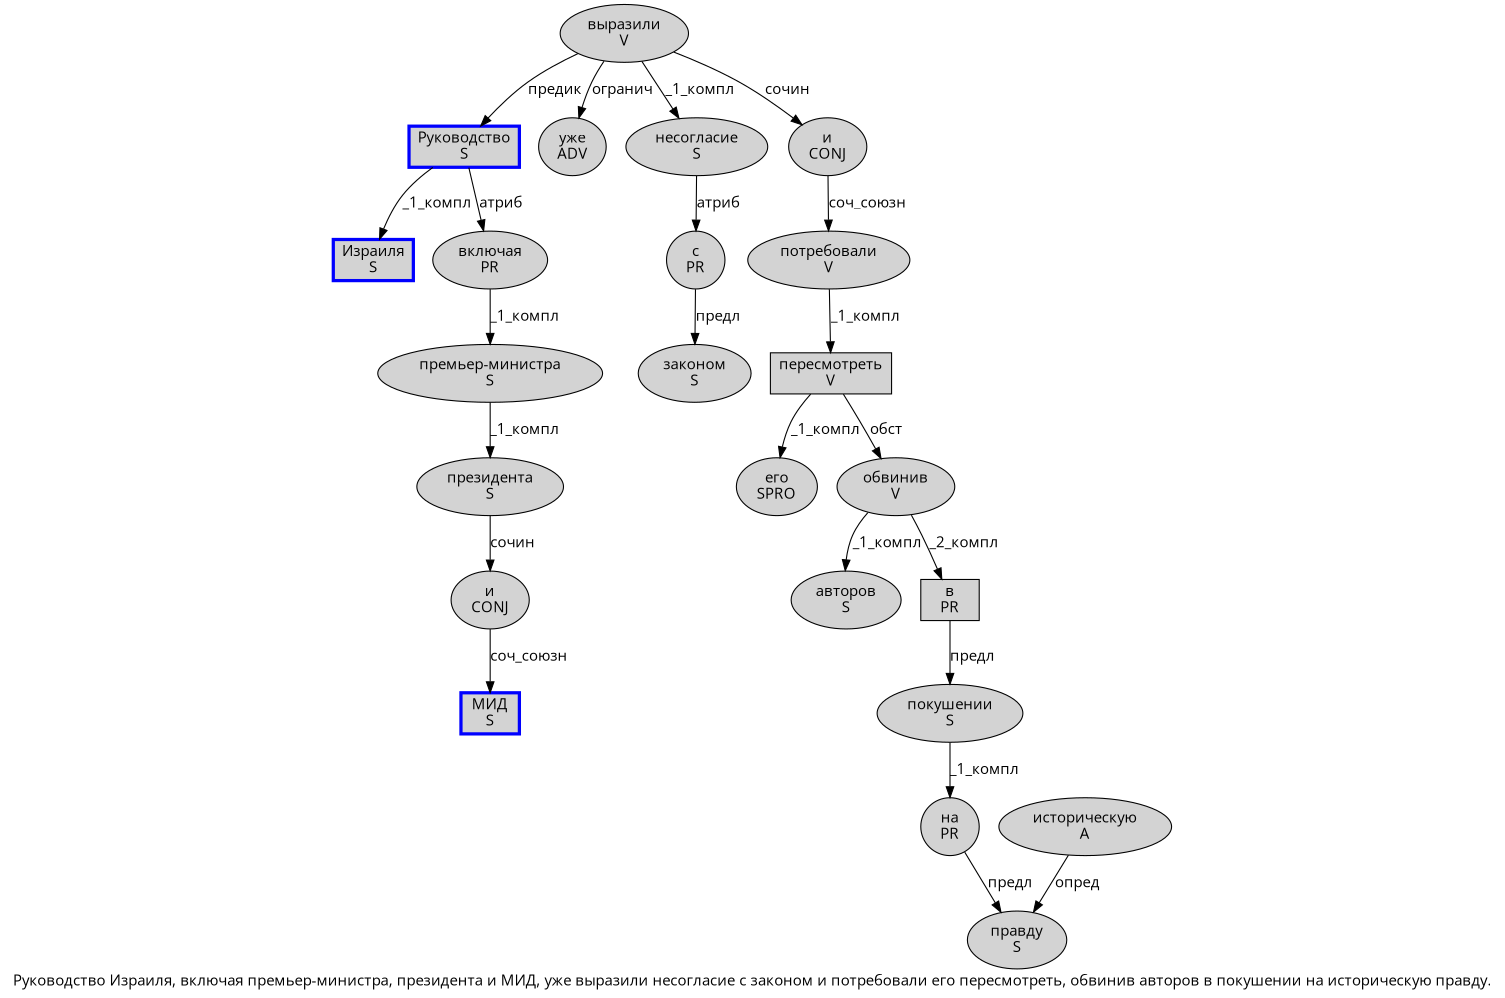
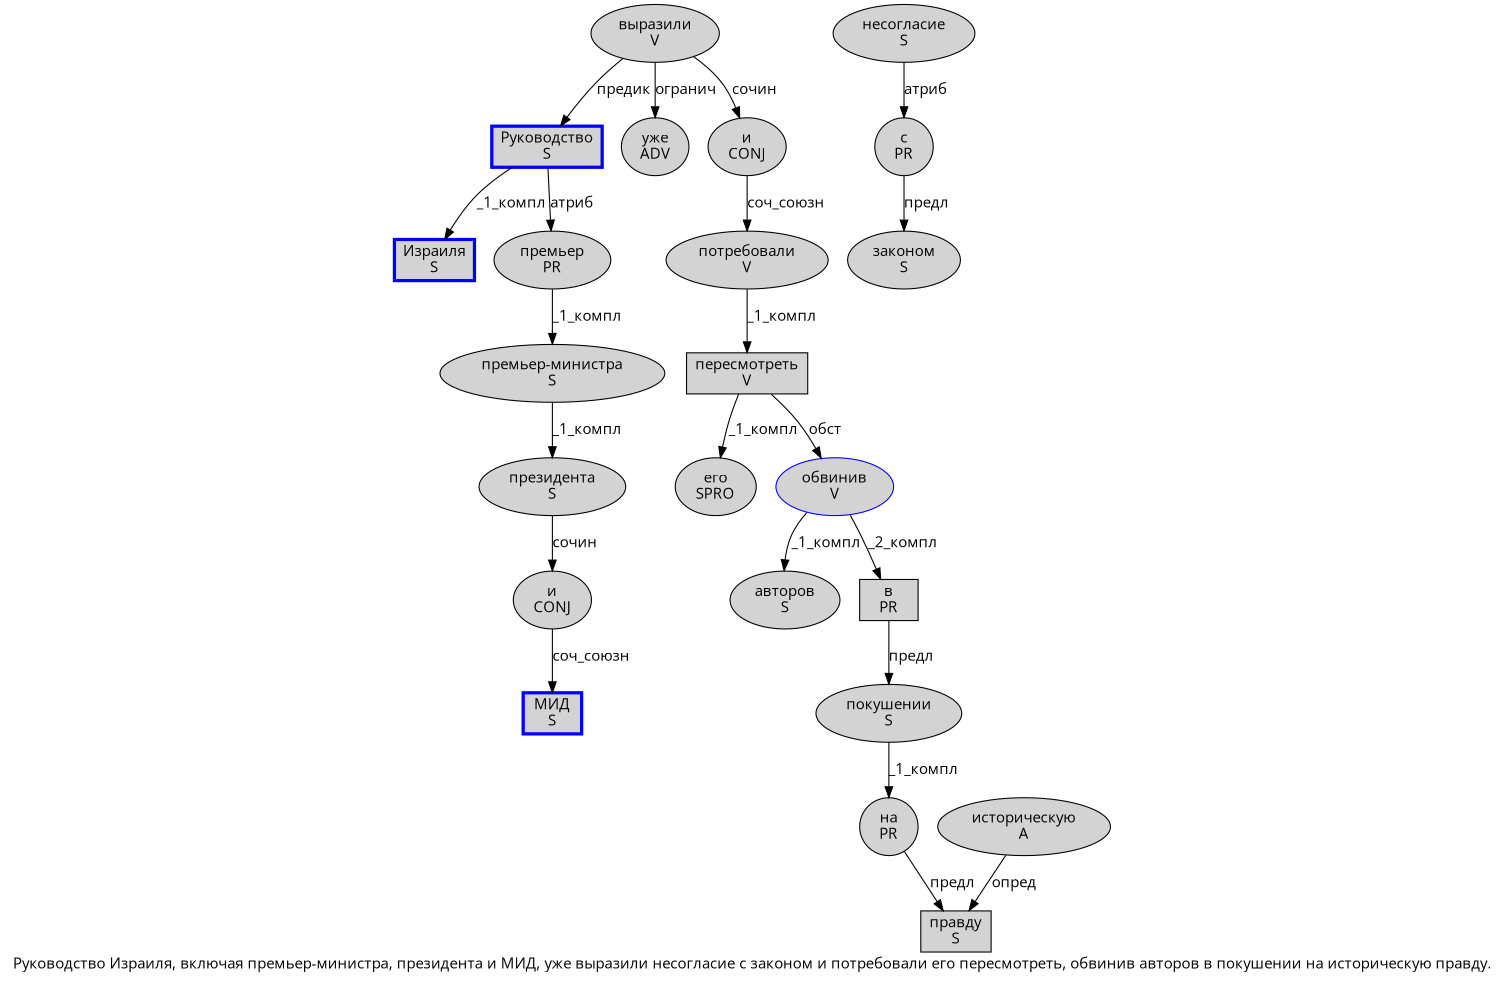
edge "выразили V" -> "несогласие S": removed, label "_1_компл"
node "включая PR": label "включая PR" -> "премьер PR"
node "обвинив V": color black -> blue
node "правду S": shape ellipse -> box
